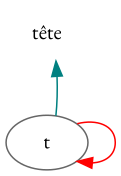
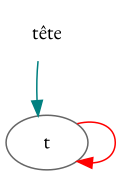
edge "t" -> "tête": reversed
